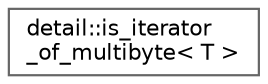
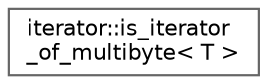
node "detail::is_iterator _of_multibyte< T >": label "detail::is_iterator _of_multibyte< T >" -> "iterator::is_iterator _of_multibyte< T >"
